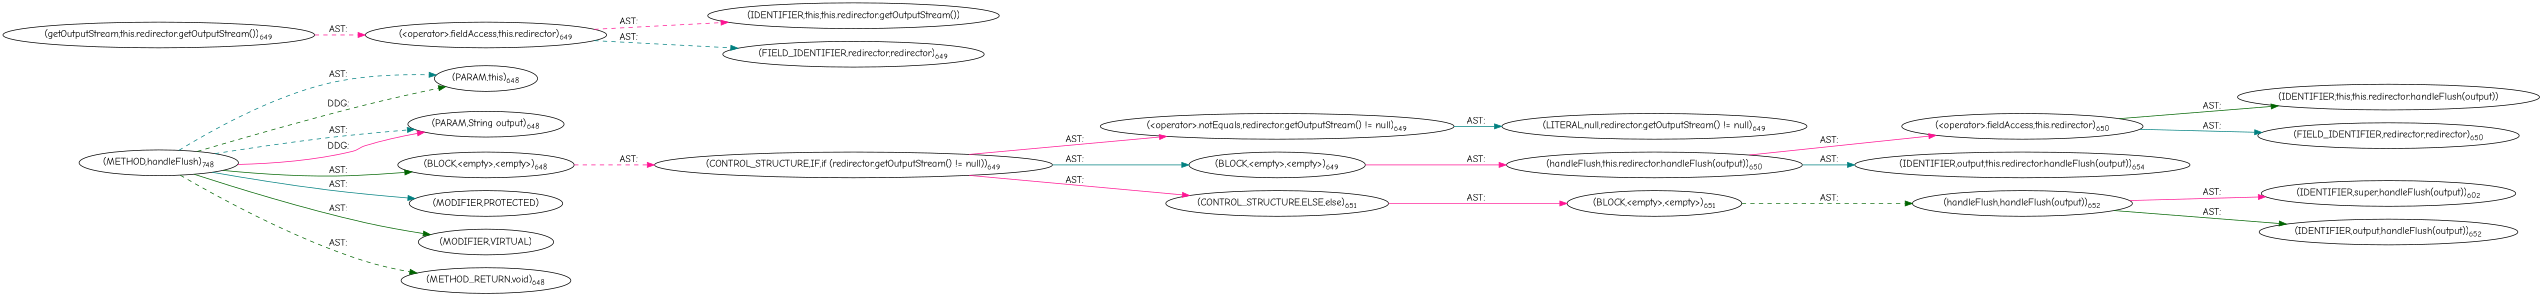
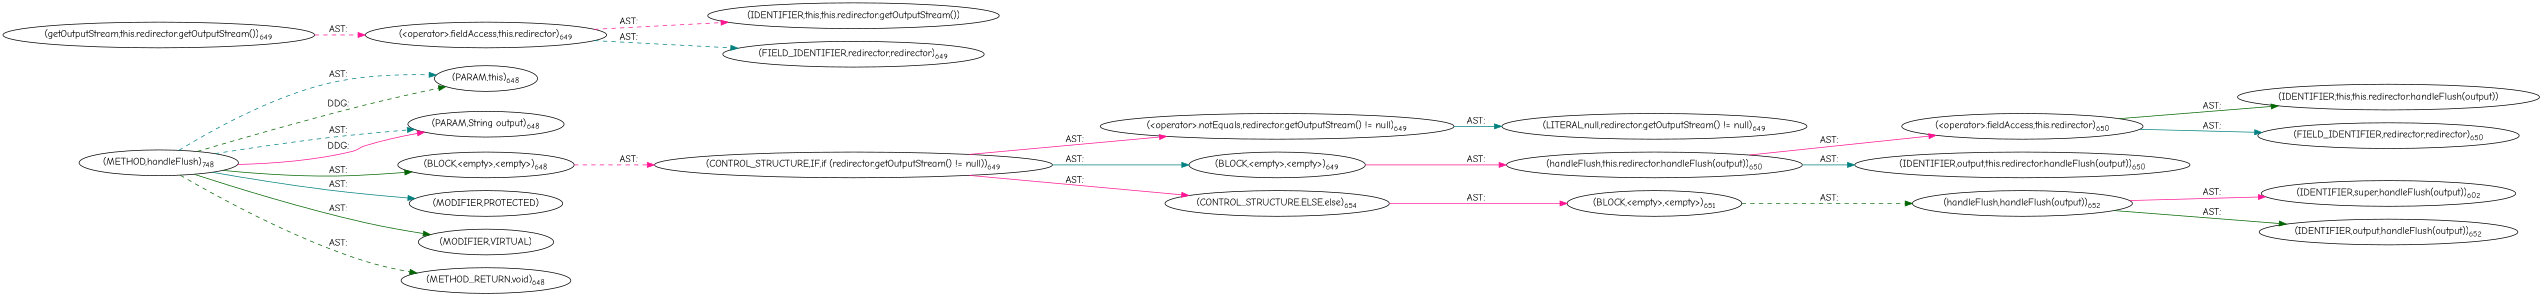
node "(IDENTIFIER,output,this.redirector.handleFlush(output))": text "654" -> "650"
node "(CONTROL_STRUCTURE,ELSE,else)": text "651" -> "654"
